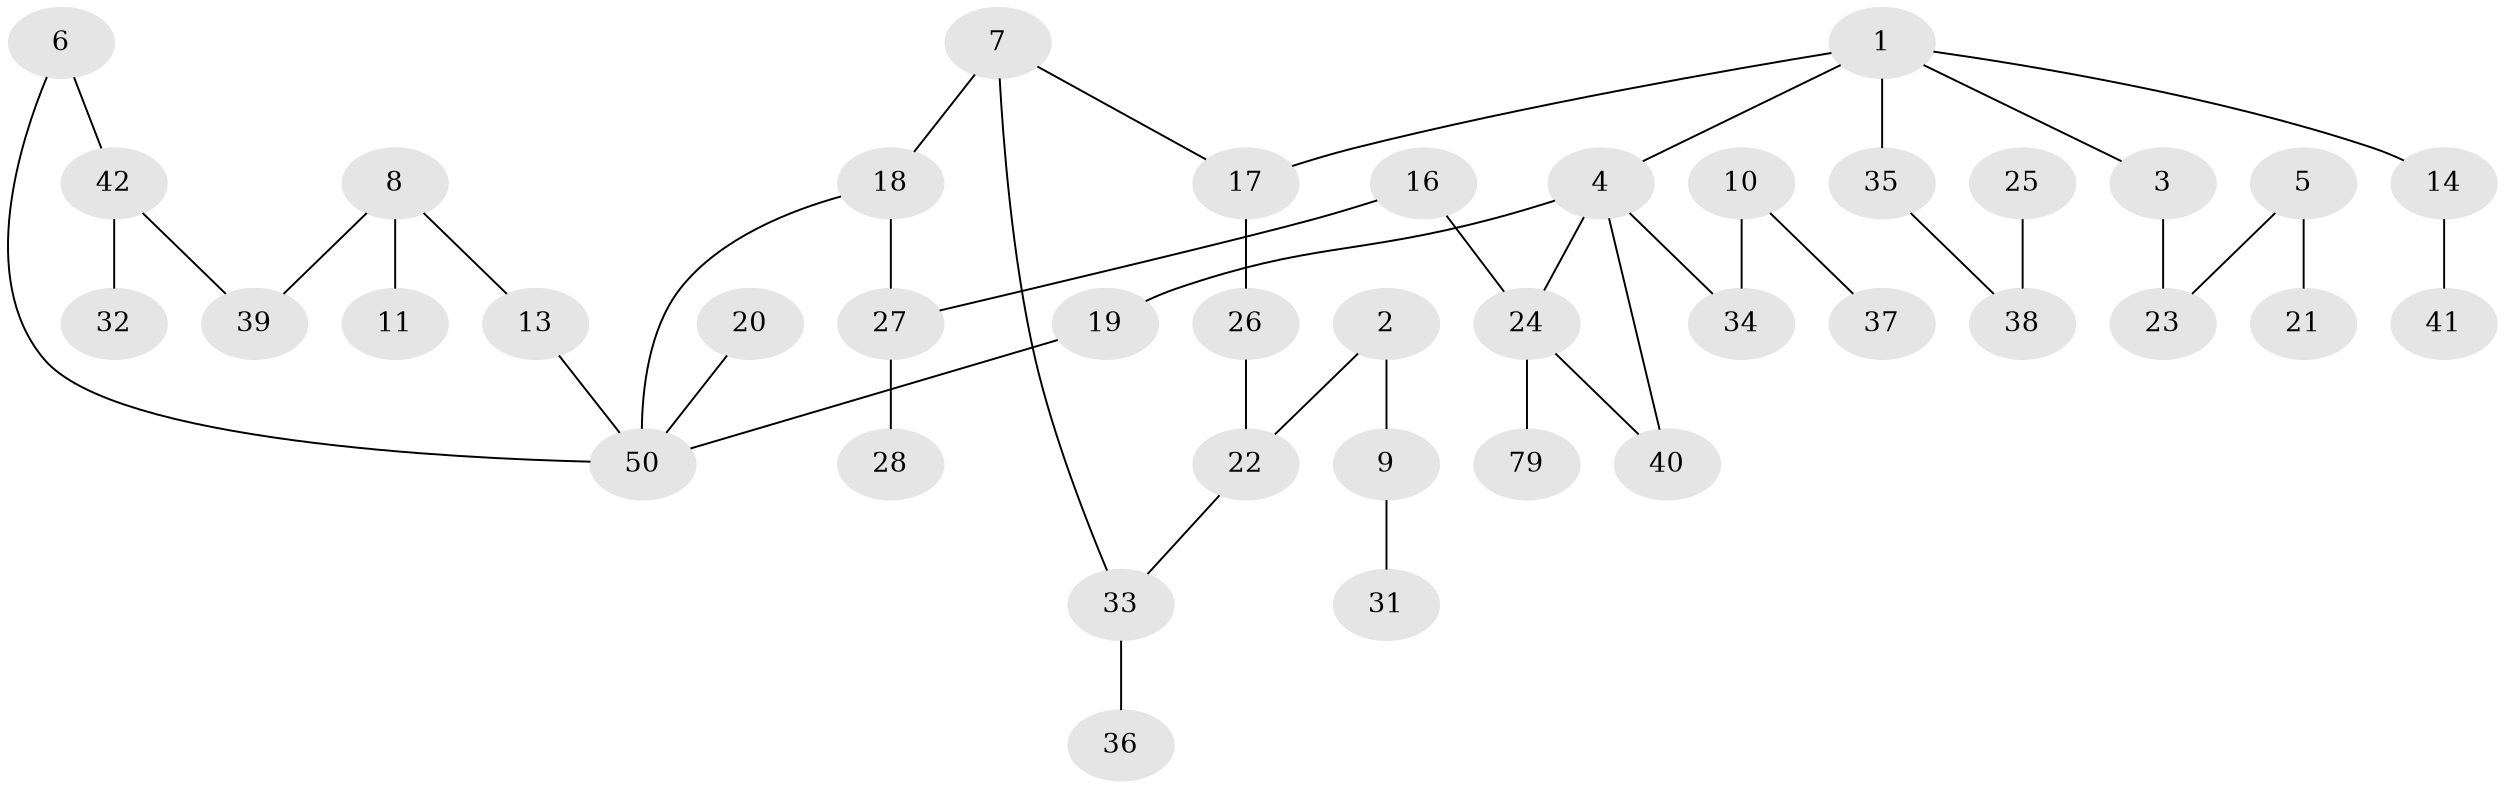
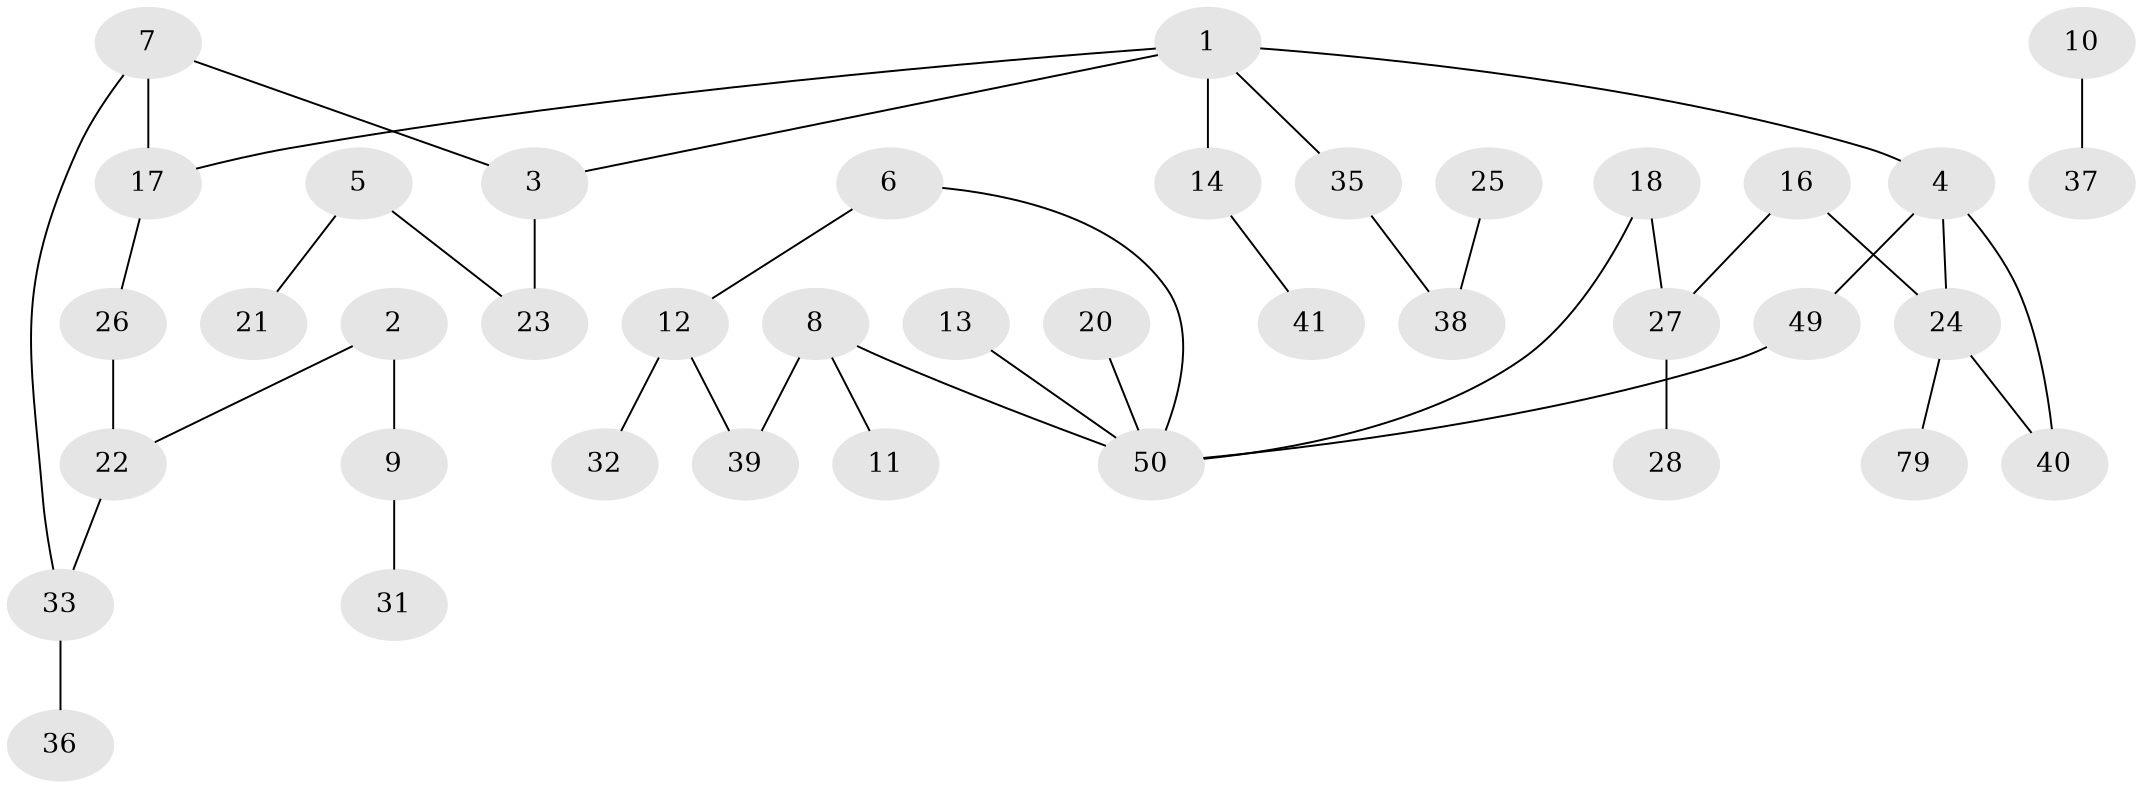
edge "7" -- "18": now "7" -- "3"
node "42": label "42" -> "12"
edge "8" -- "13": now "8" -- "50"
node "19": label "19" -> "49"
node "34": removed
